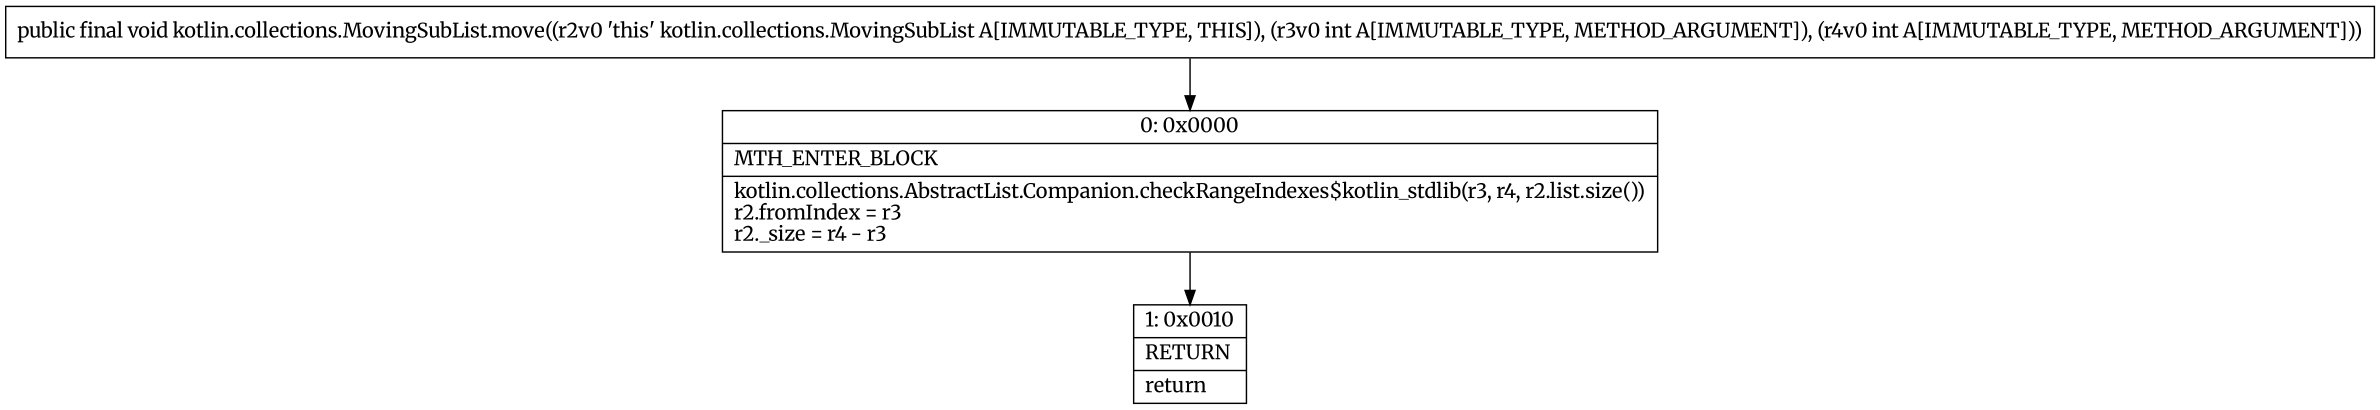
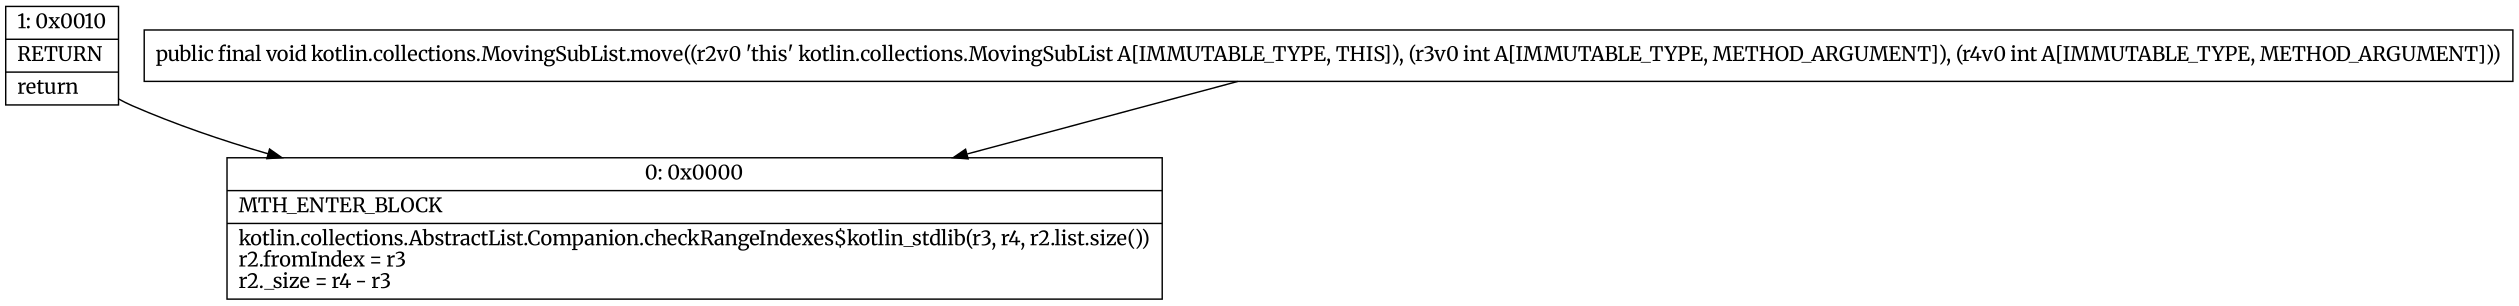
edge "0: 0x0000" -> "1: 0x0010": reversed
